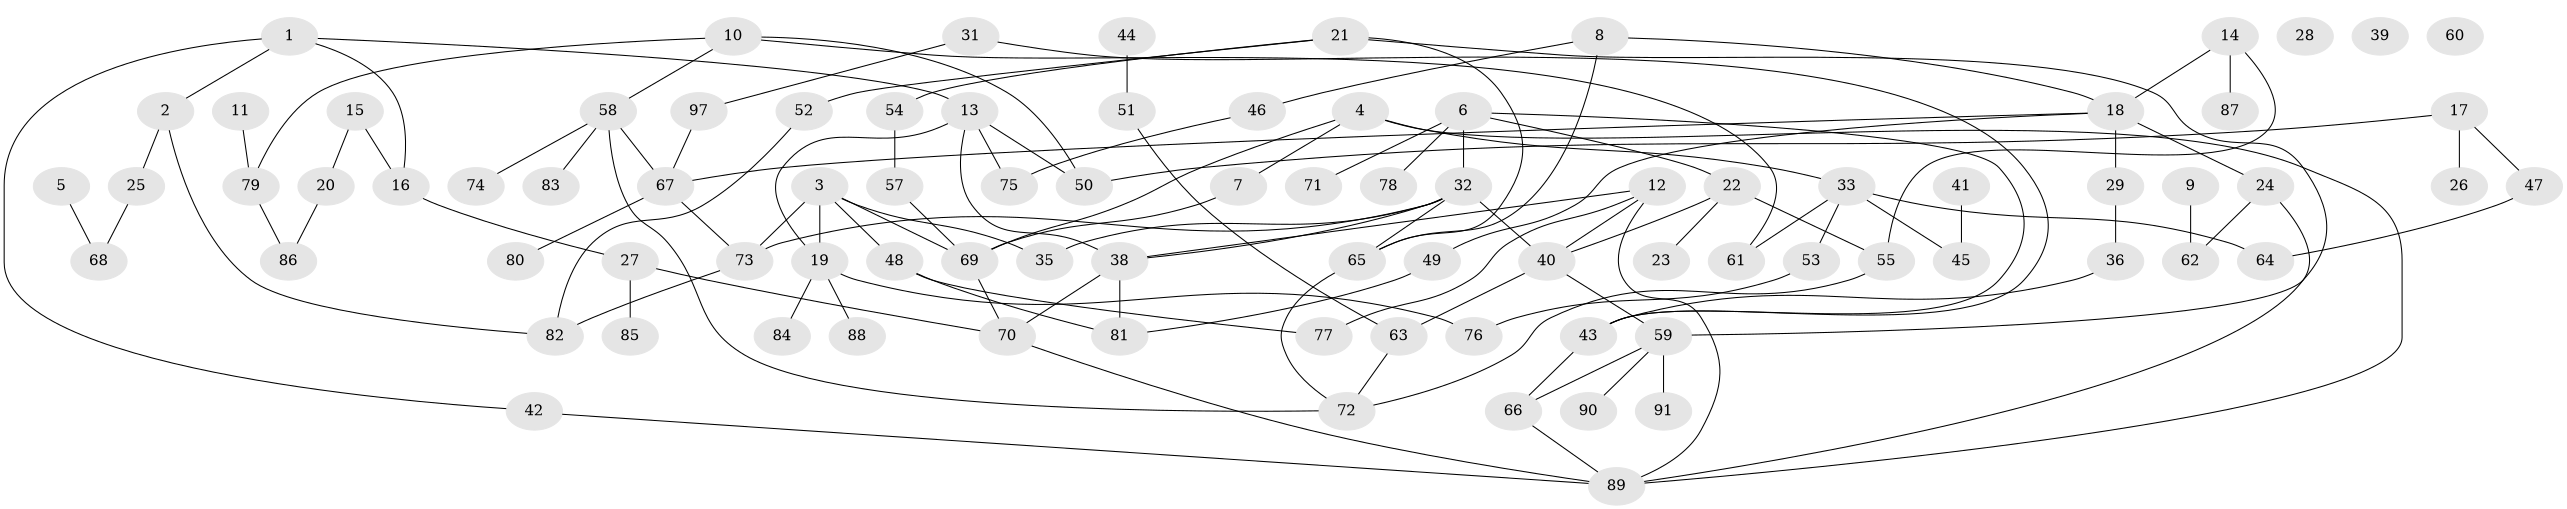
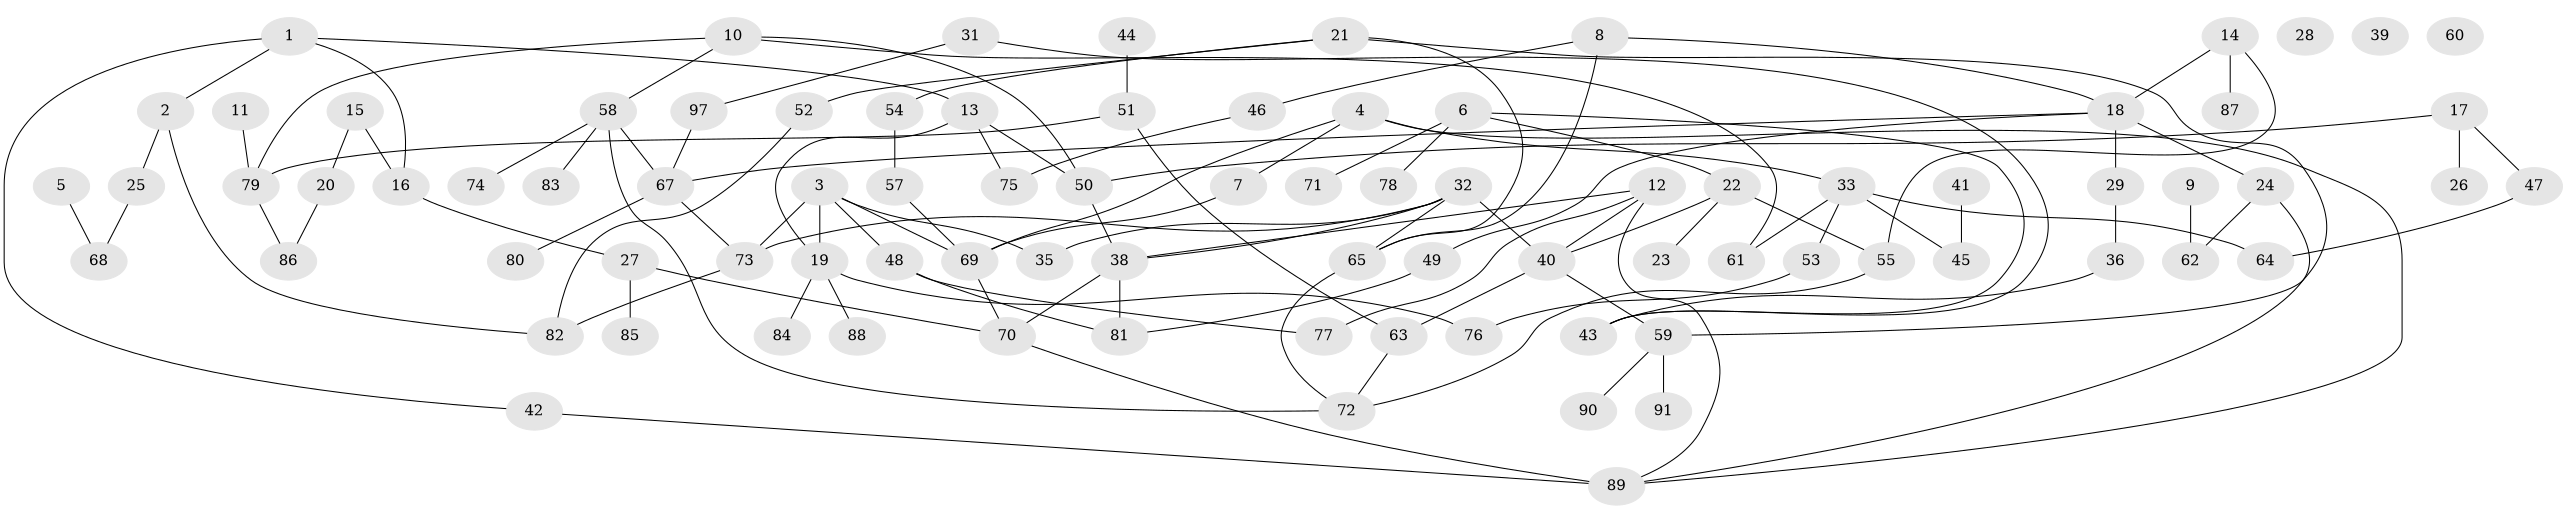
edge "51" -- "79": added
edge "6" -- "32": removed
edge "13" -- "38": now "50" -- "38"
node "66": removed
